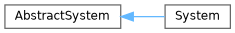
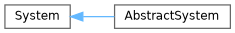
edge "System" -> "AbstractSystem": reversed
